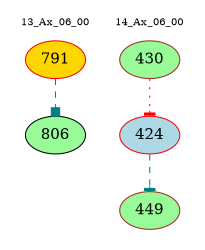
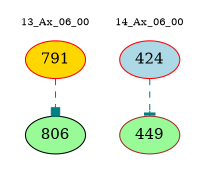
node "430": removed
